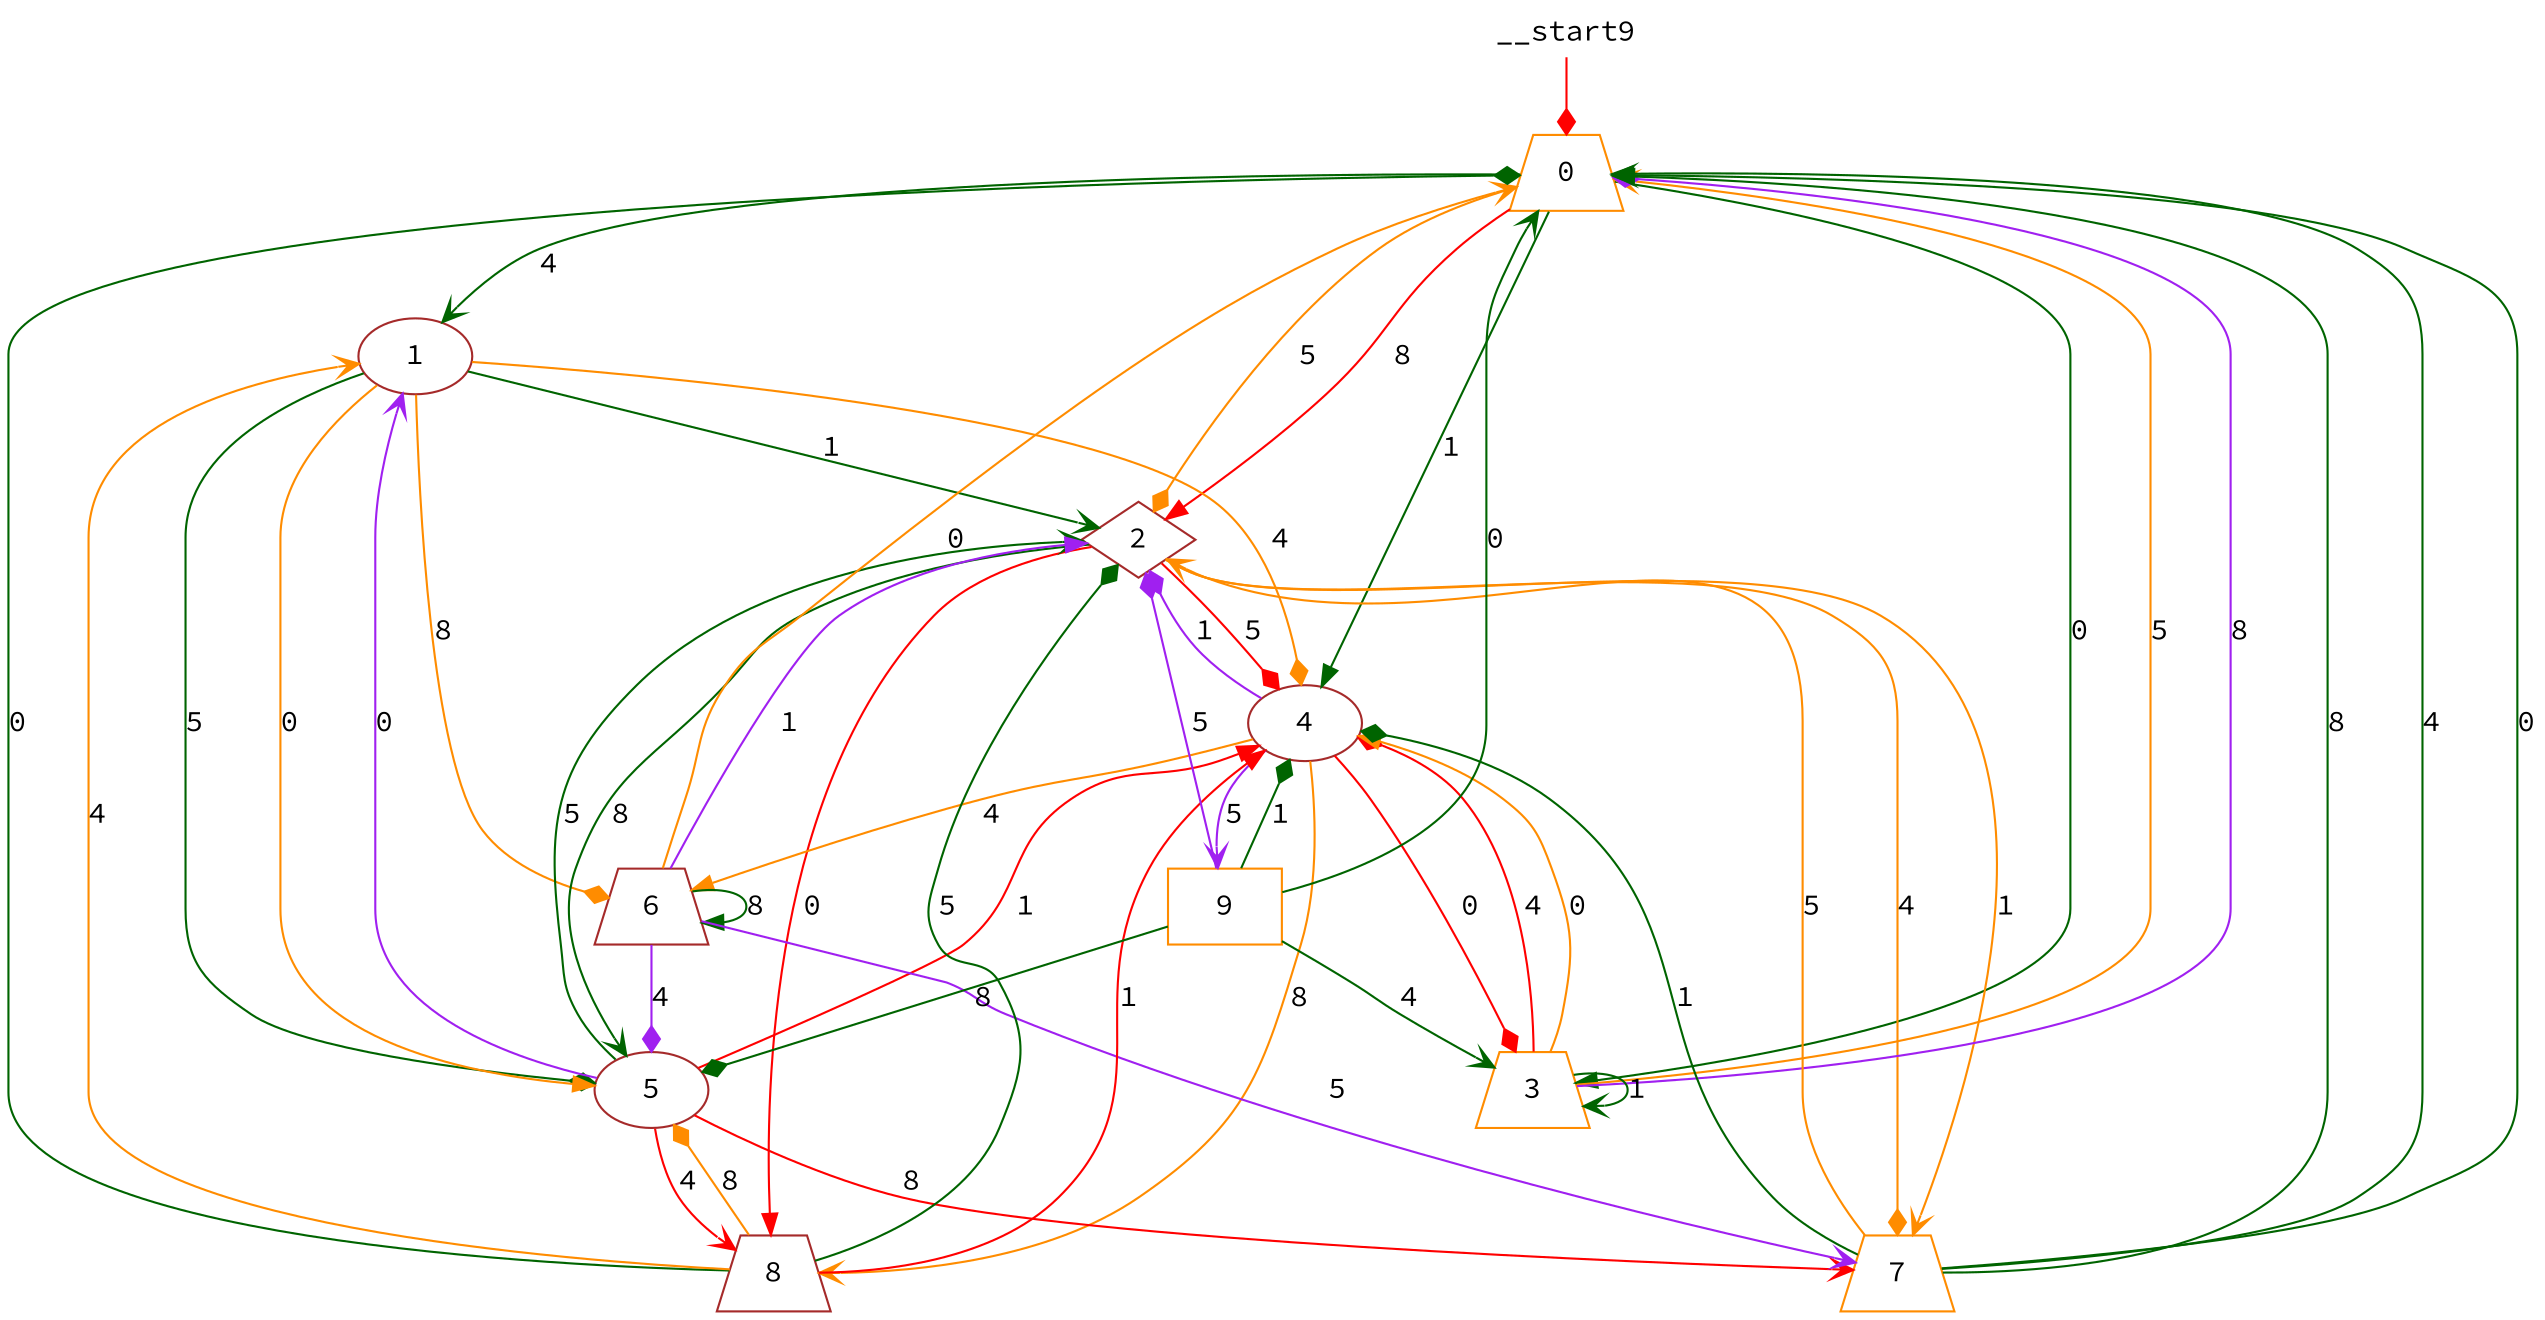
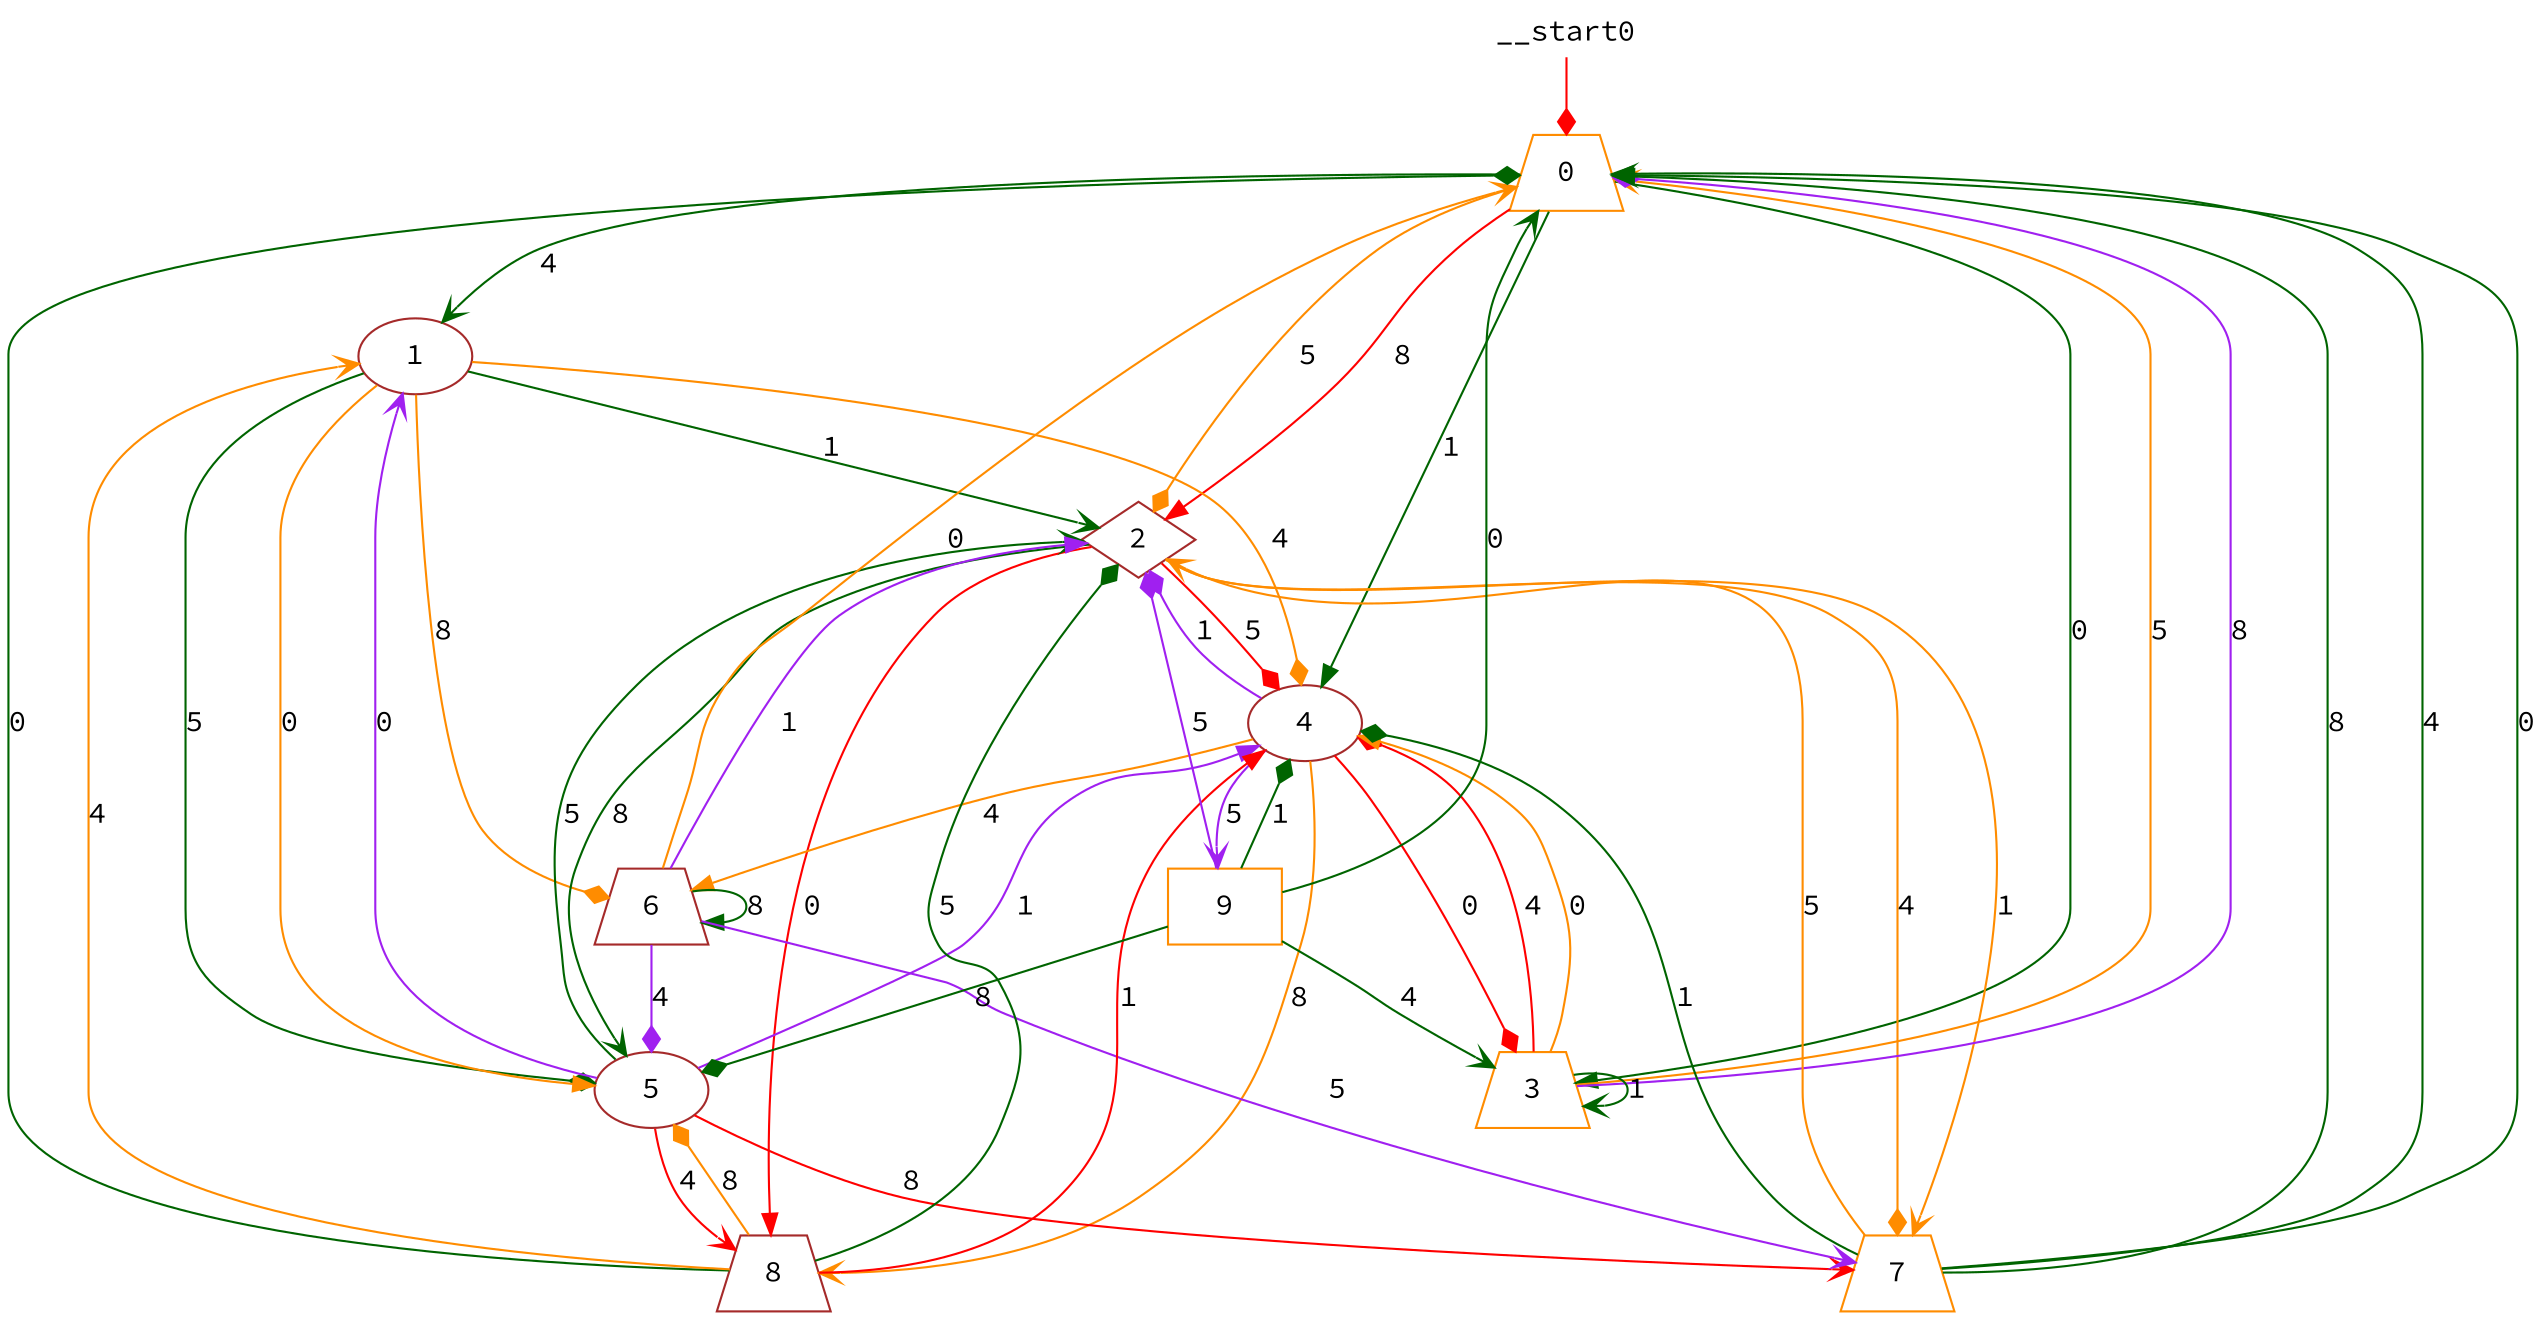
node "__start9": label "__start9" -> "__start0"
edge "5" -> "4": color red -> purple
